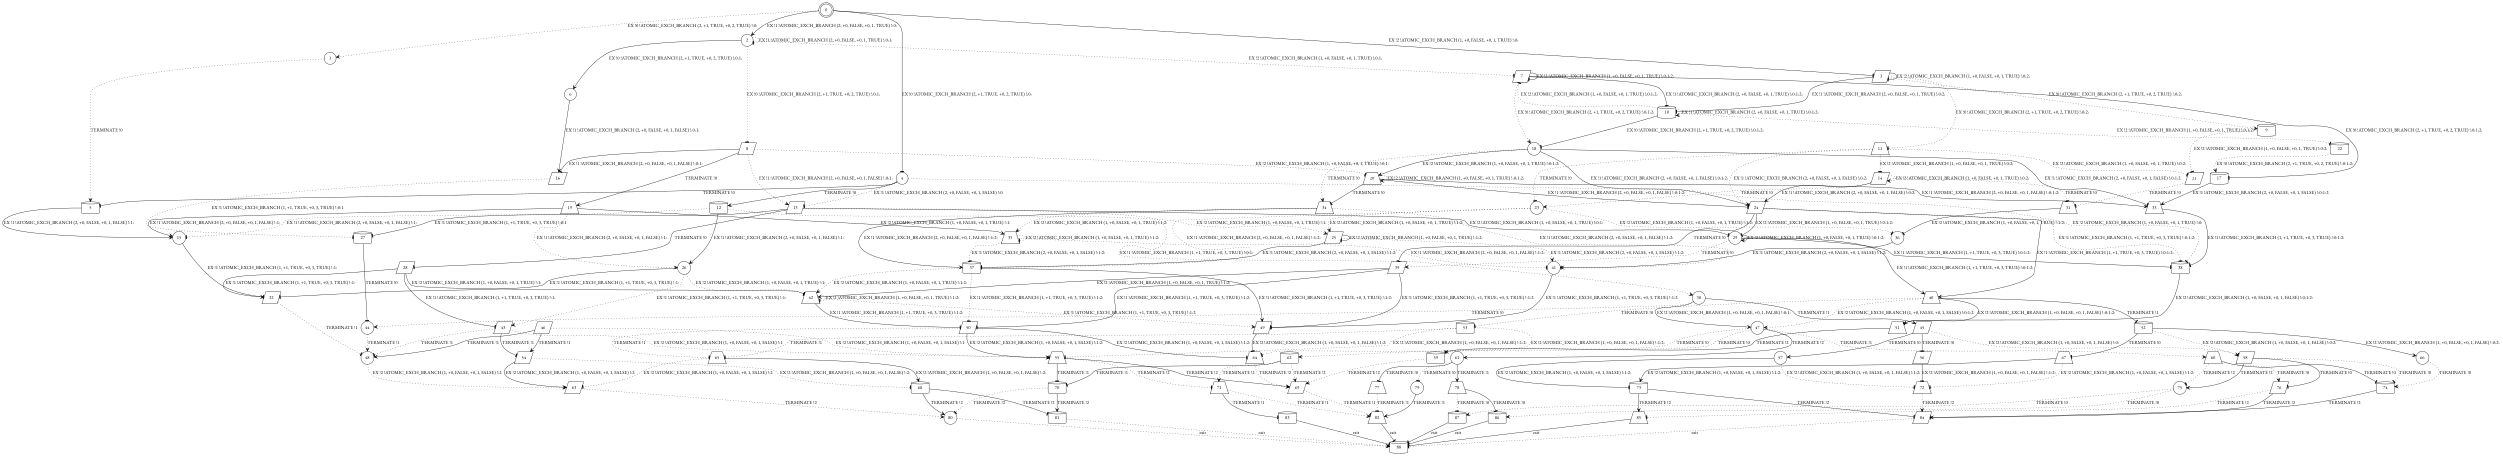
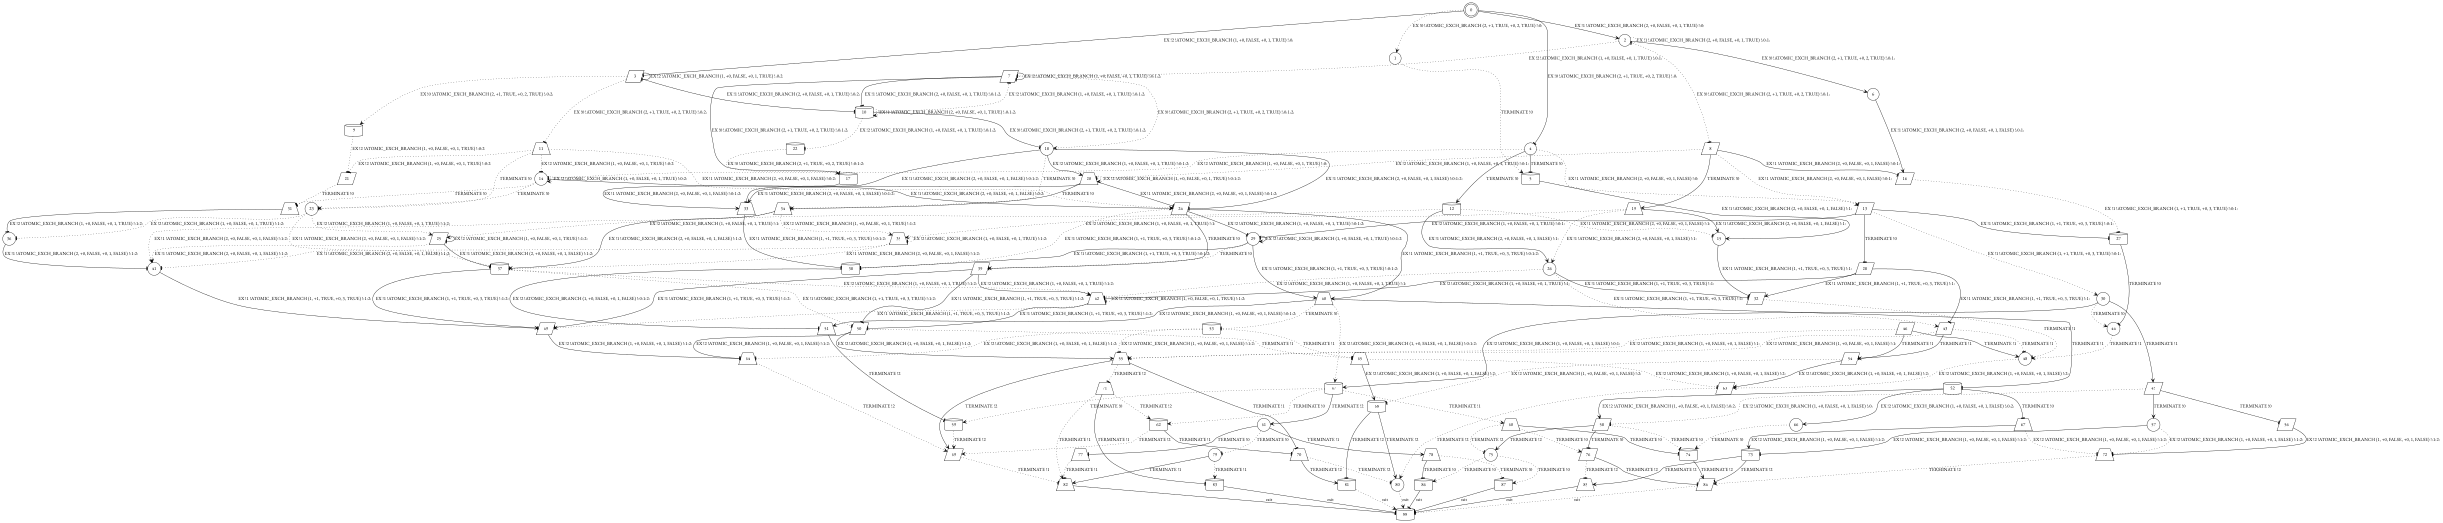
node "14": shape parallelogram -> circle
edge "4" -> "38": now "4" -> "14"
edge "19" -> "35": style solid -> dotted
node "47": shape circle -> cylinder
edge "52" -> "58": style dotted -> solid
edge "62" -> "71": reversed
node "70": shape cylinder -> trapezium
edge "79" -> "83": added, label "TERMINATE !1"
